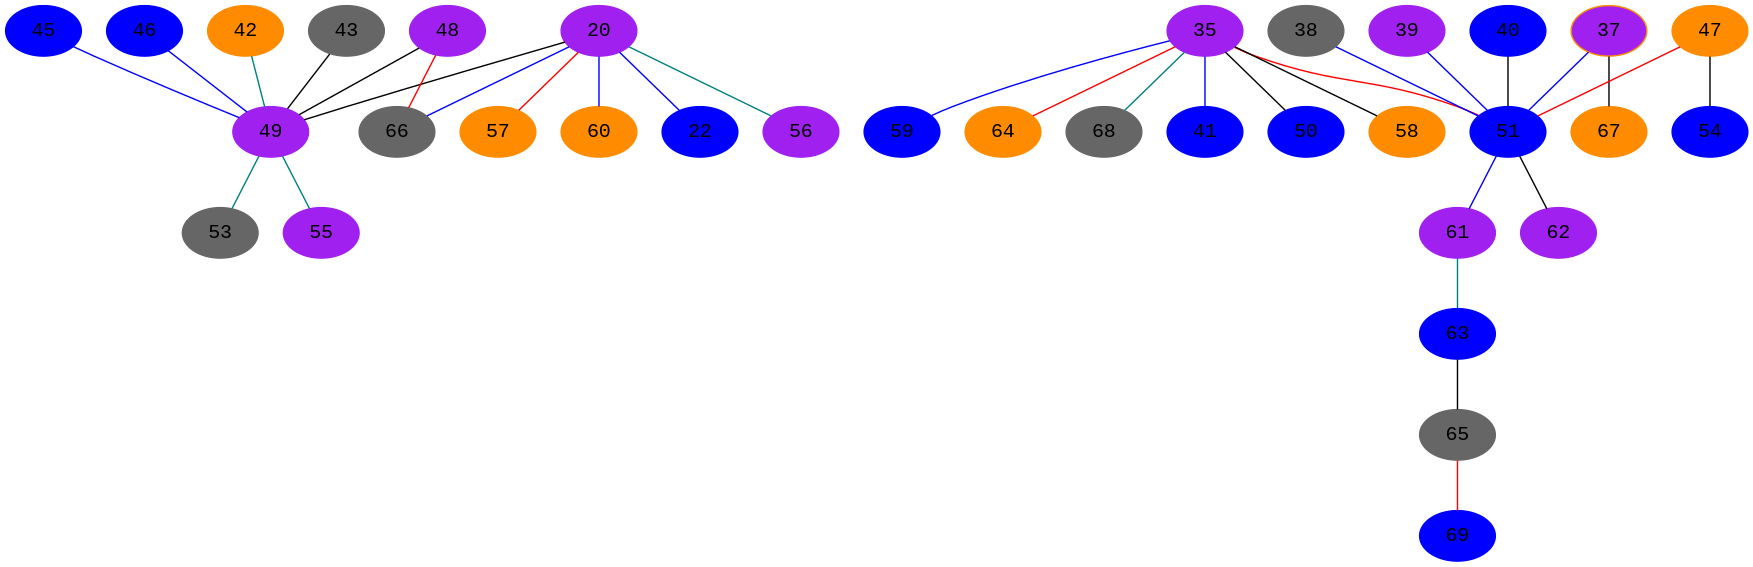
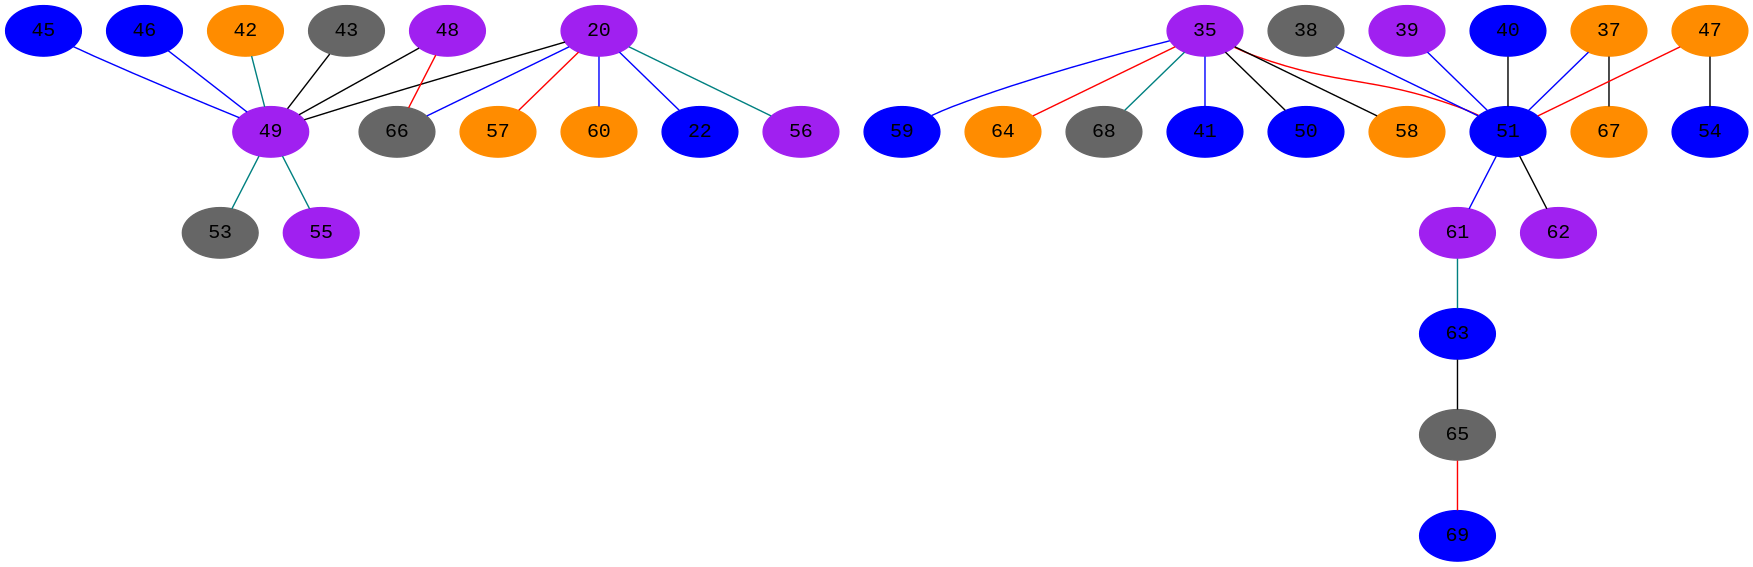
node "37": fillcolor purple -> darkorange
